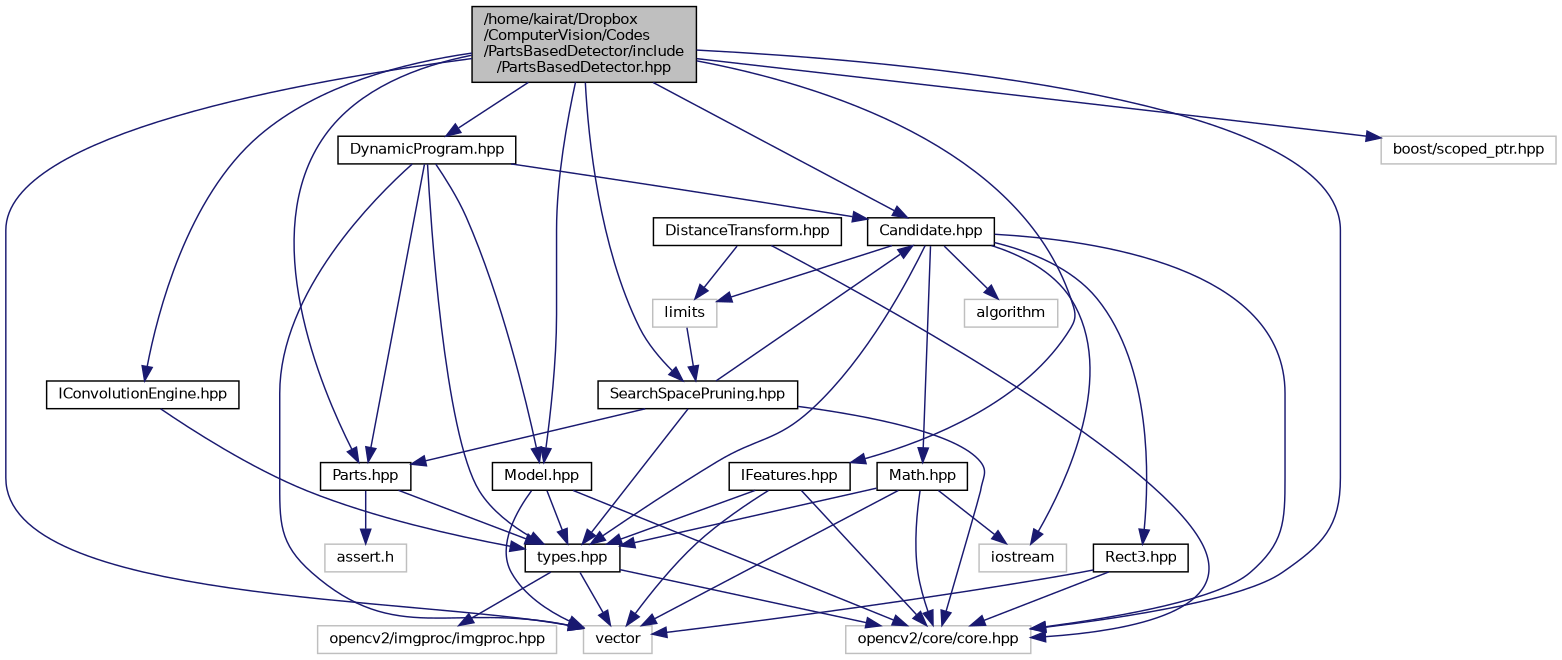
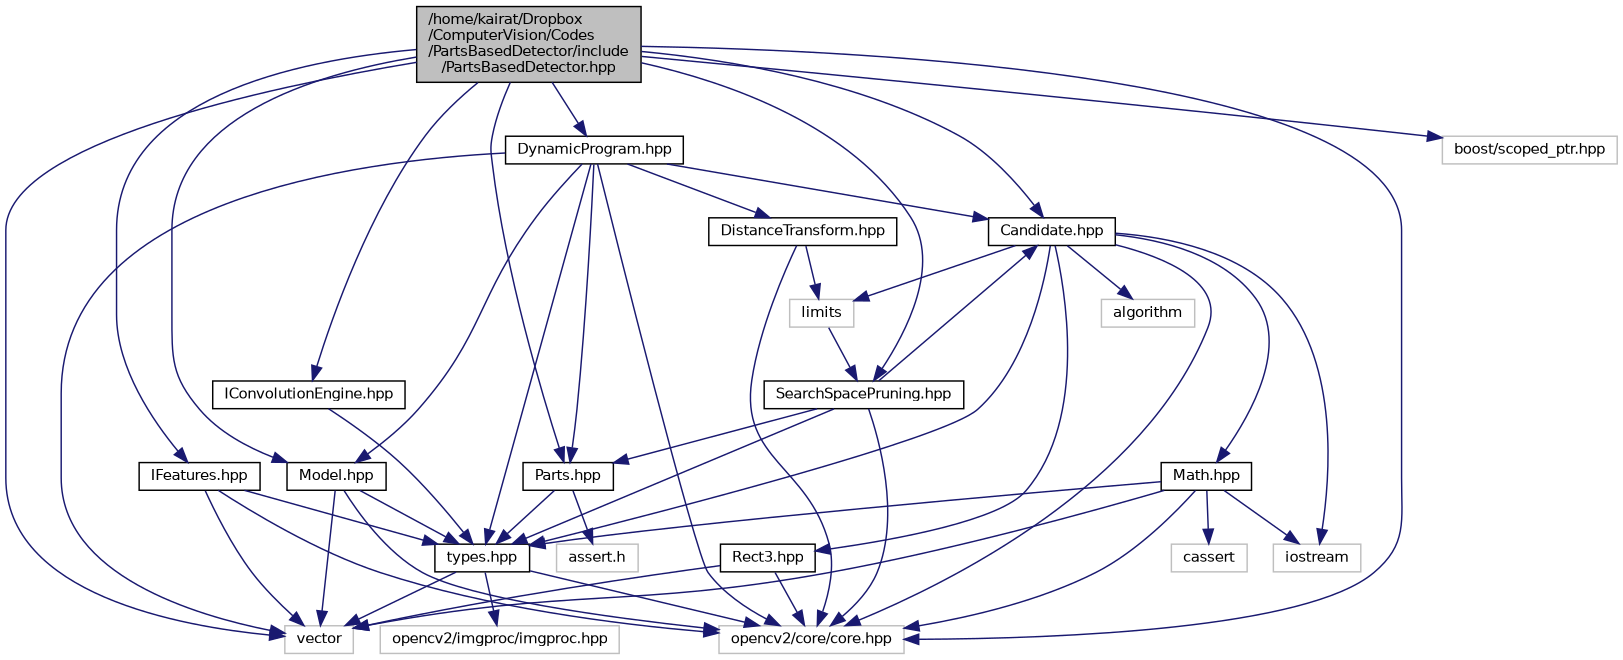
edge "DynamicProgram.hpp" -> "DistanceTransform.hpp": added
edge "DynamicProgram.hpp" -> "opencv2/core/core.hpp": added
node "cassert": added
